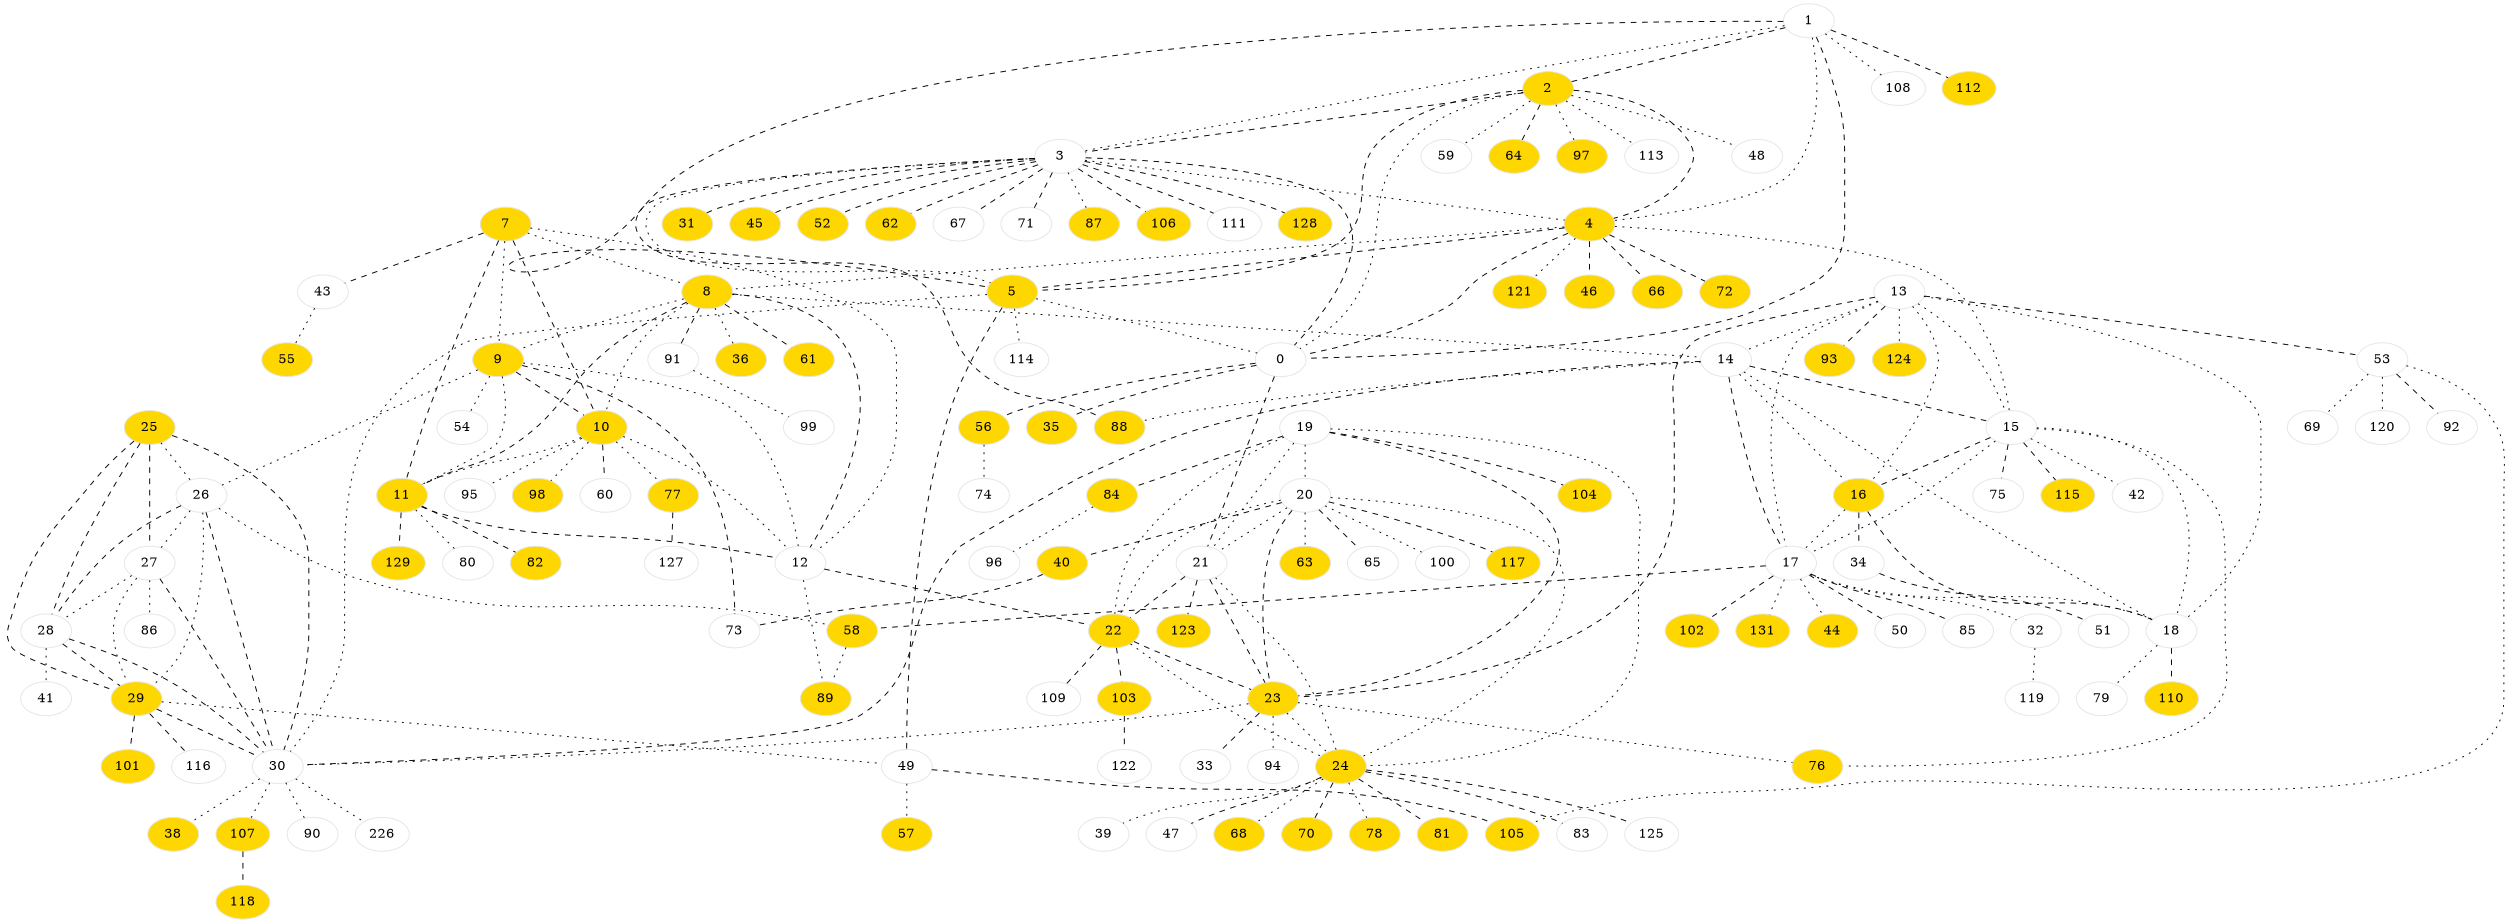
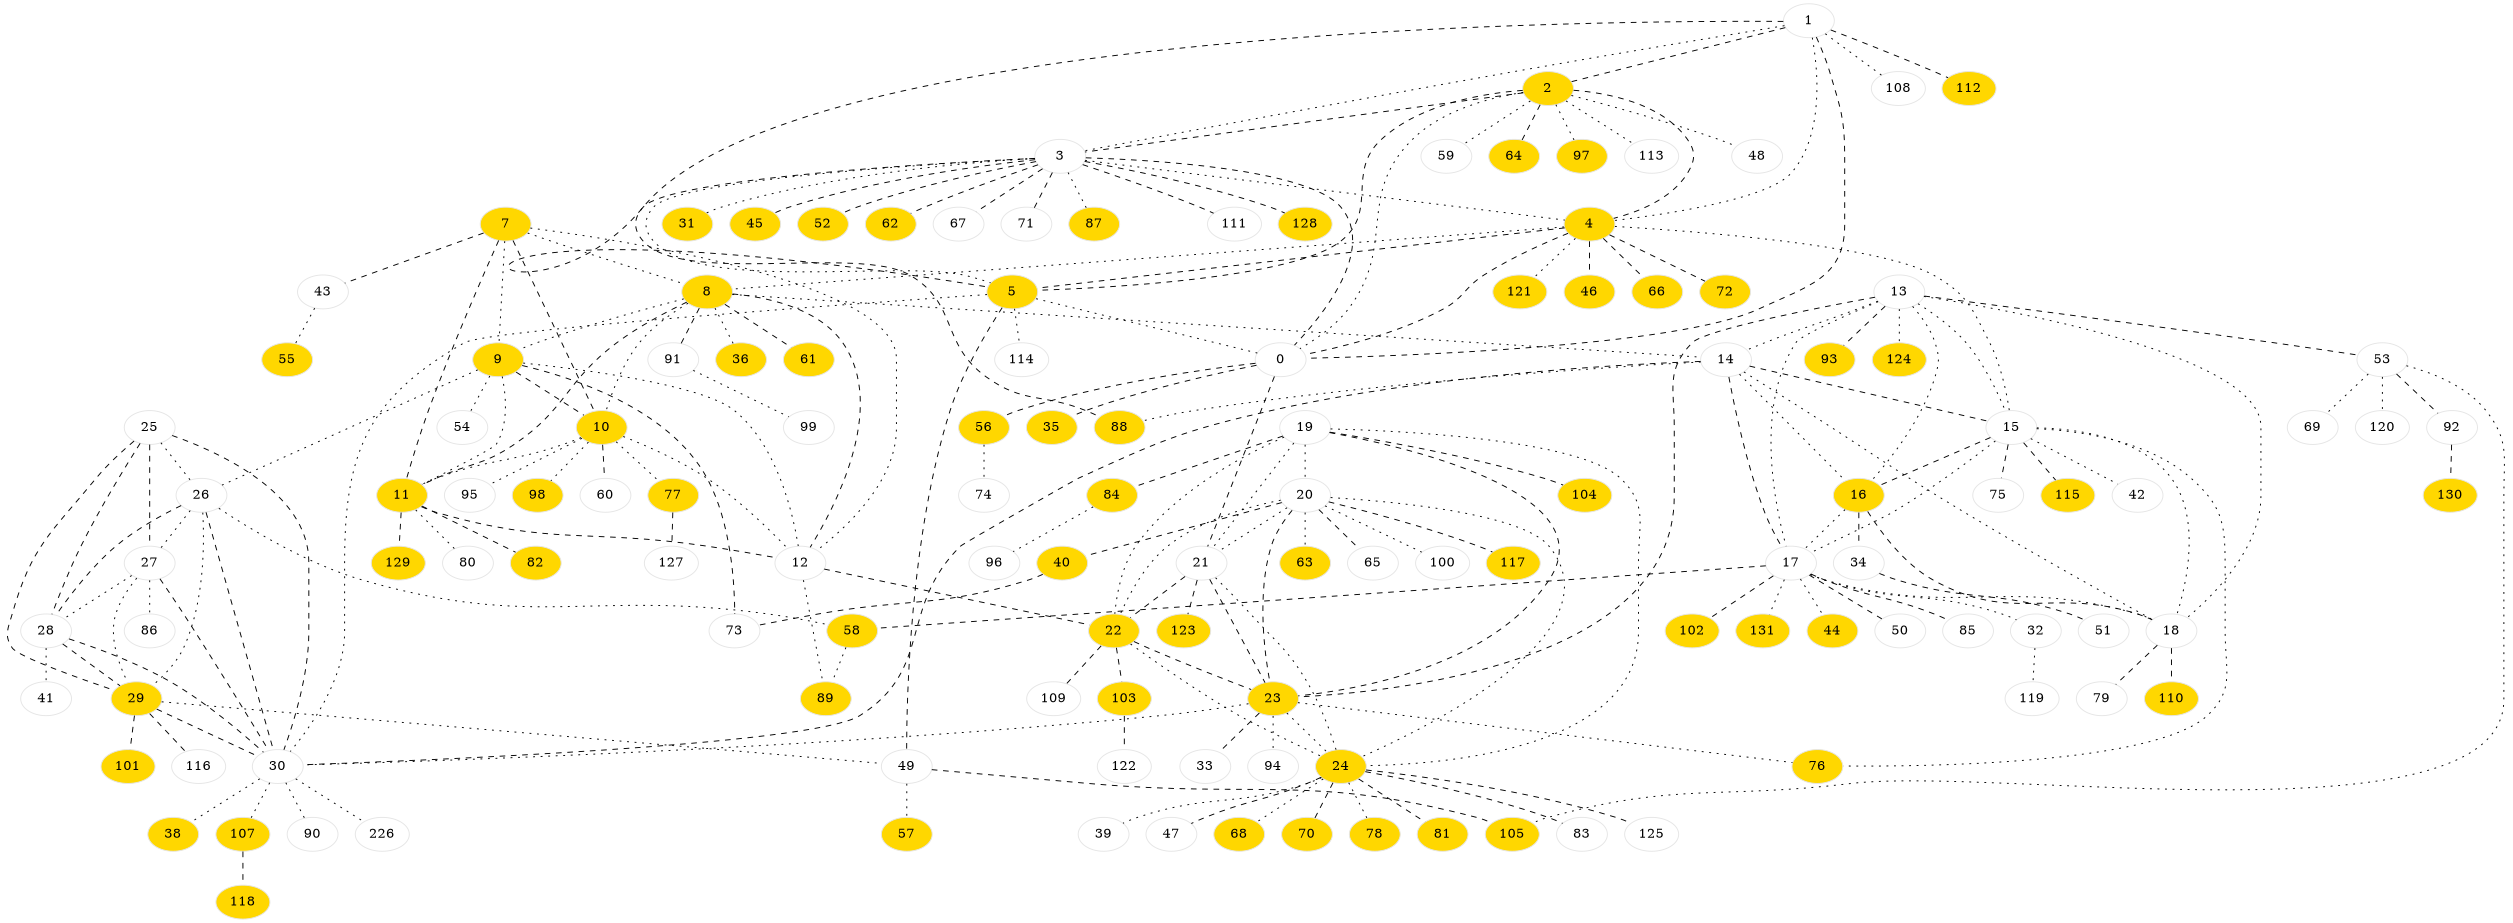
edge "3" -- "31": style dashed -> dotted
node "106": removed
node "25": fillcolor gold -> white
node "130": added
edge "18" -- "79": style dotted -> dashed
